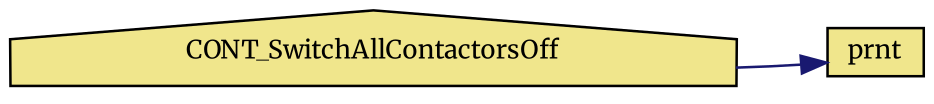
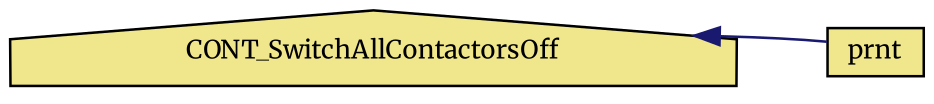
edge "CONT_SwitchAllContactorsOff" -> "prnt": reversed
